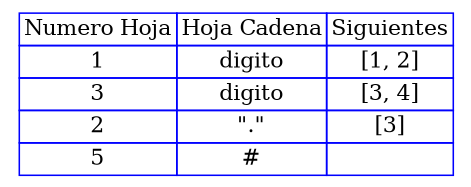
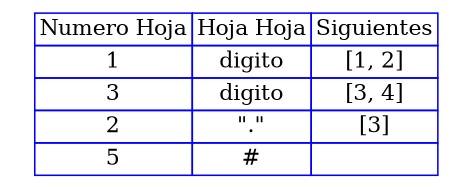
node "Numero Hoja": text "Hoja Cadena" -> "Hoja Hoja"
